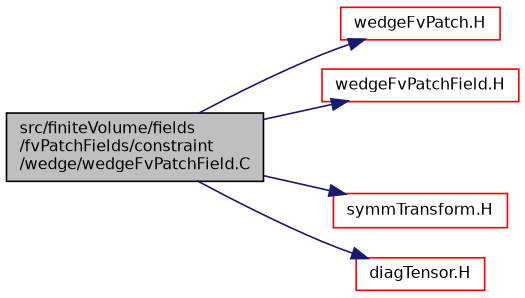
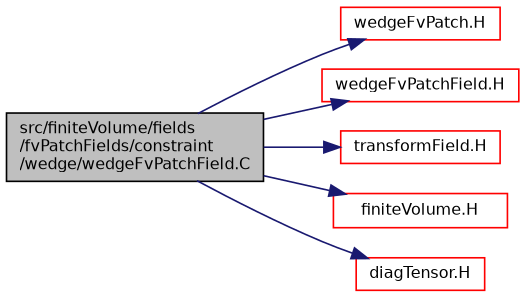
node "transformField.H": added
node "symmTransform.H": label "symmTransform.H" -> "finiteVolume.H"
